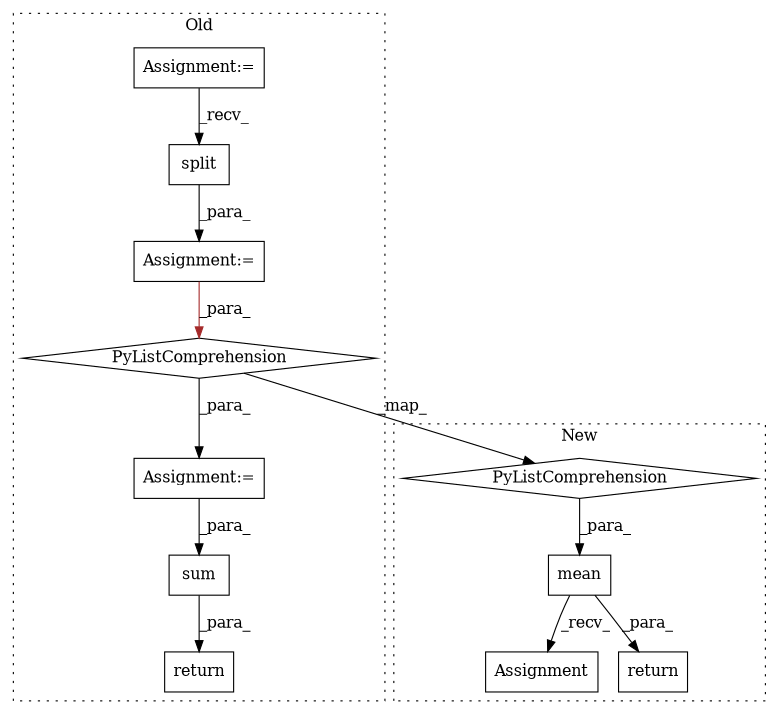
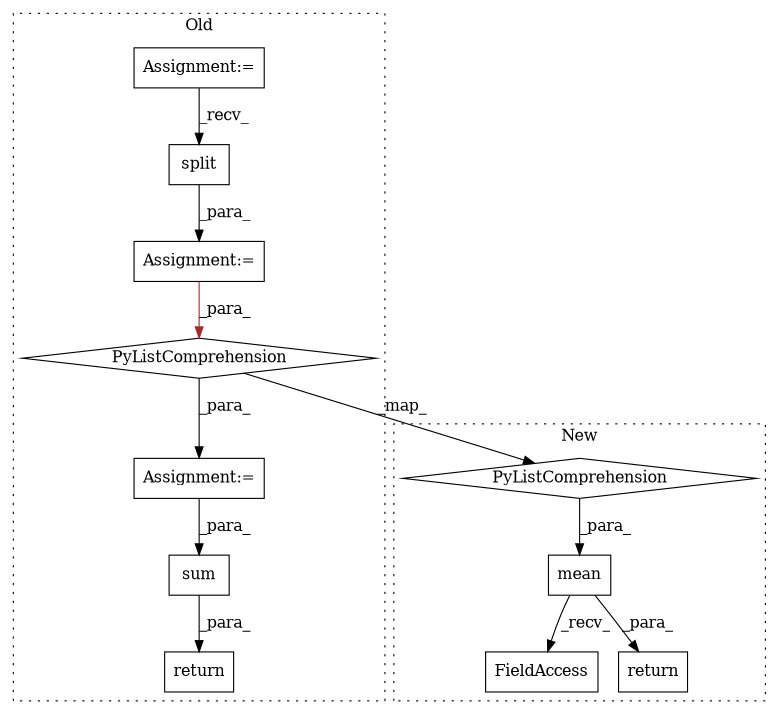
node "Assignment": label "Assignment" -> "FieldAccess"
